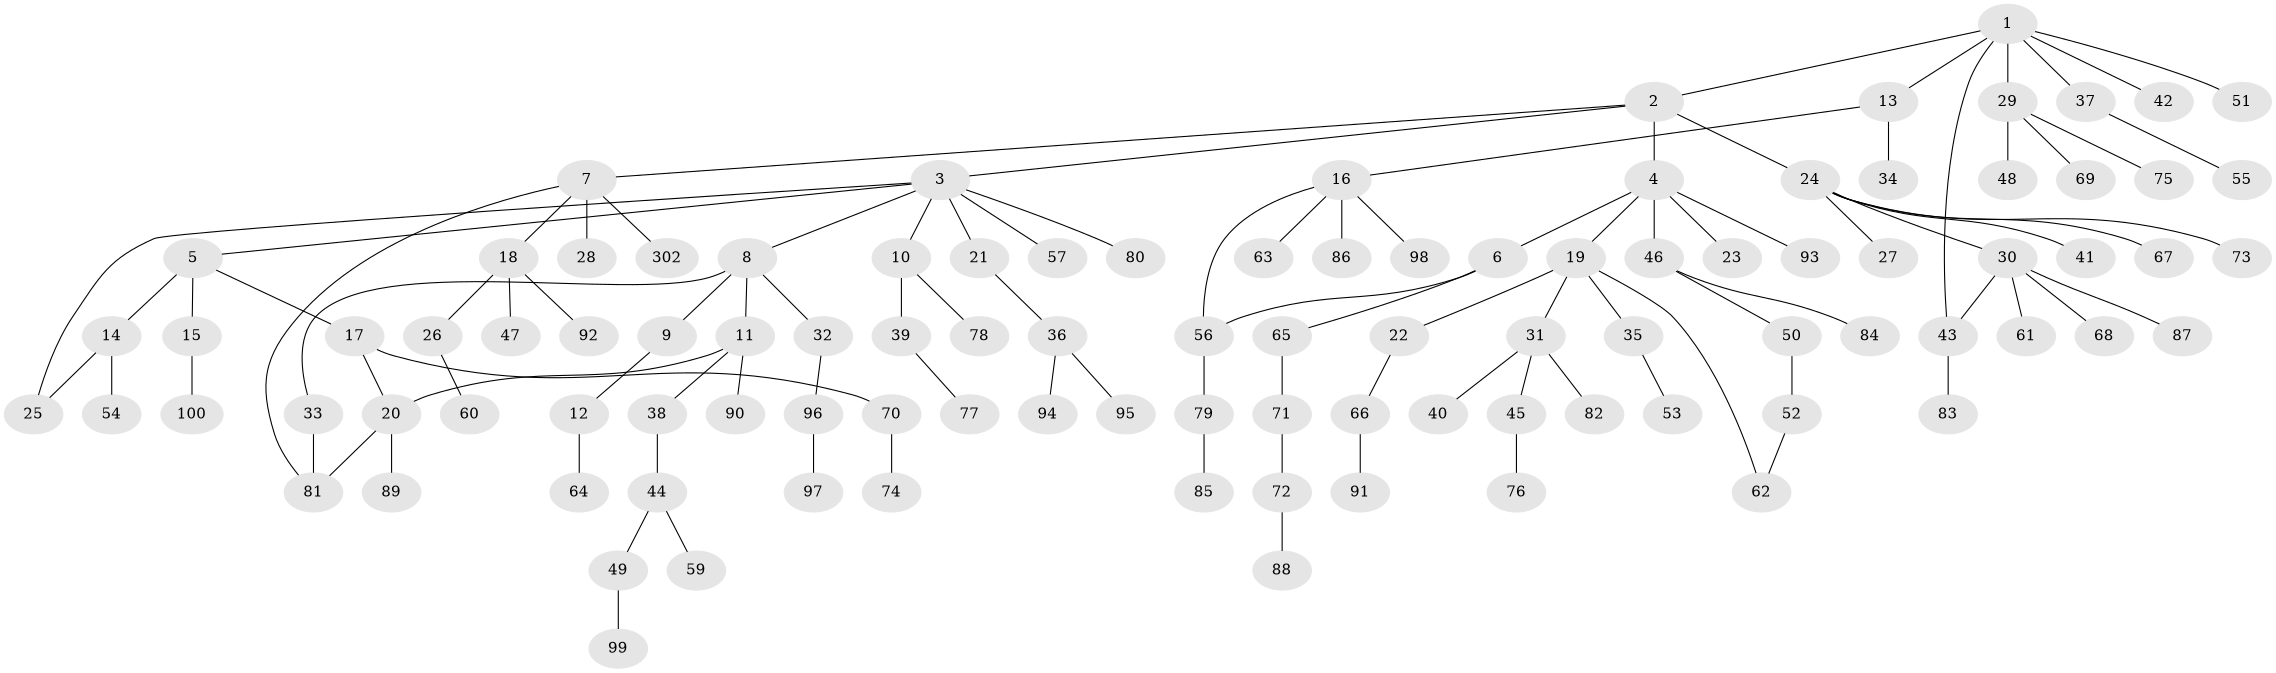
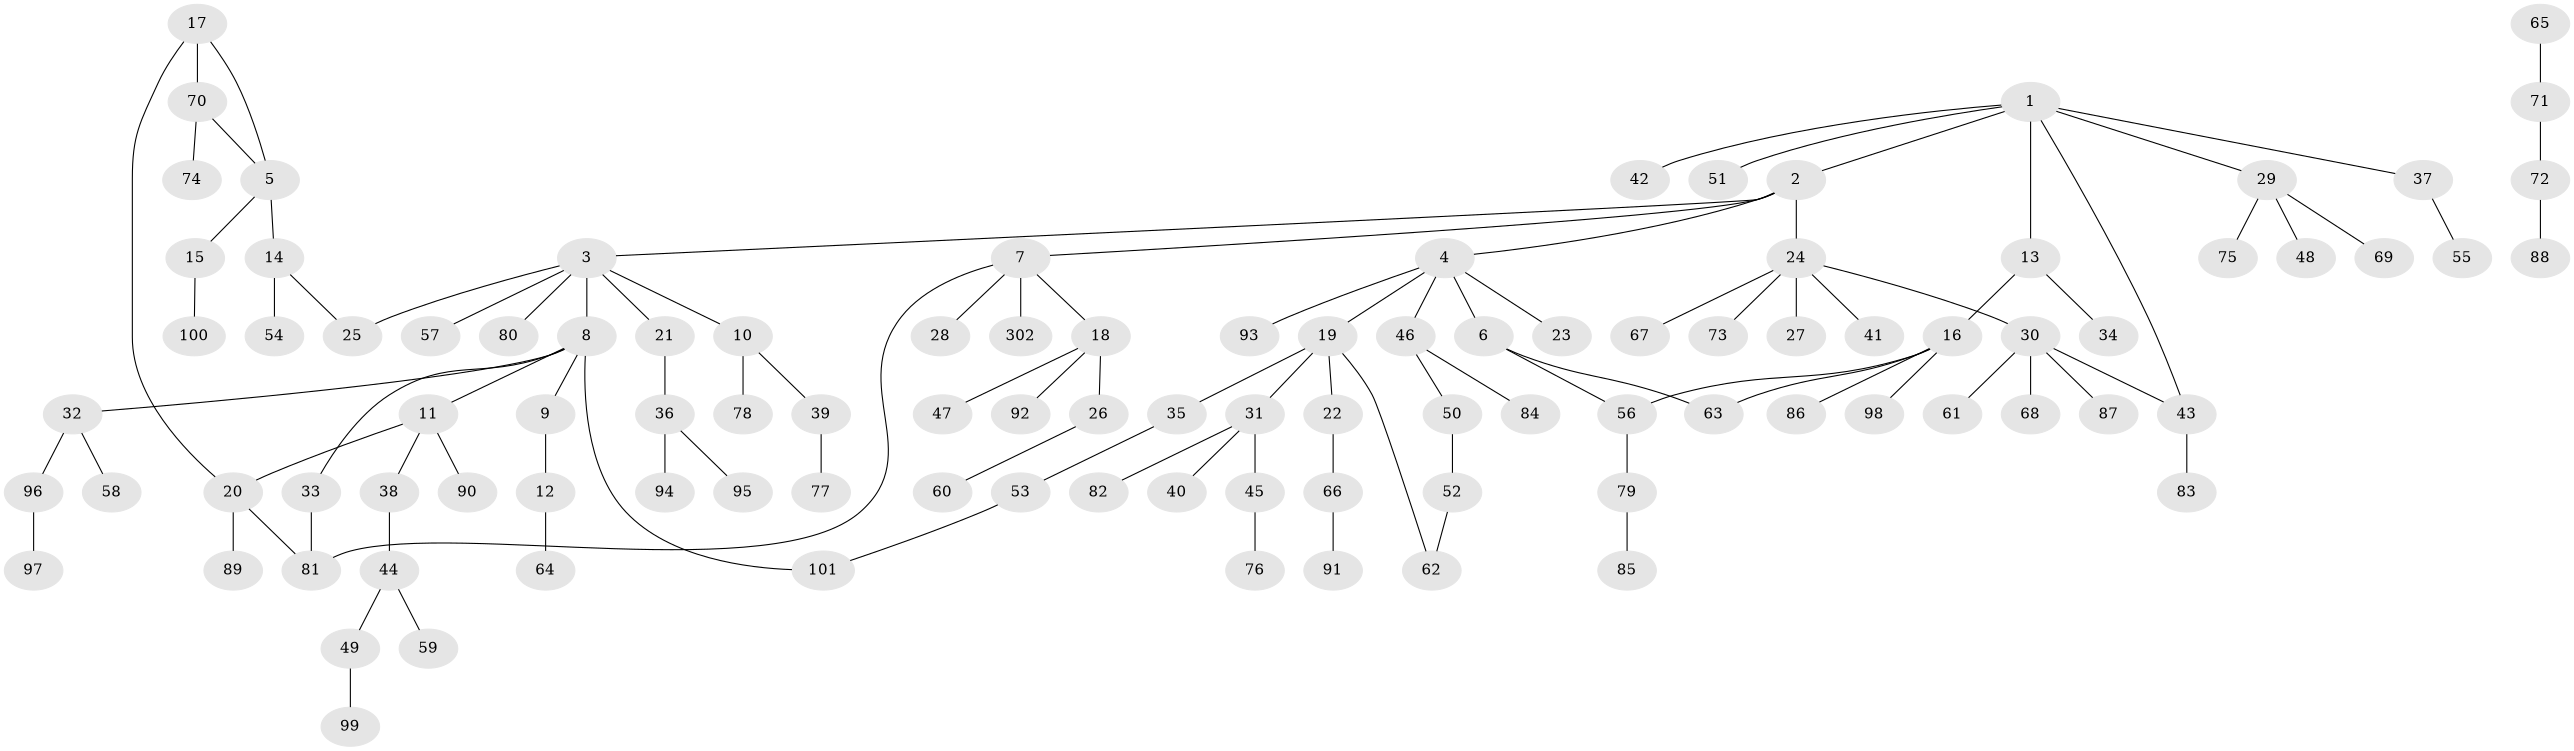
edge "3" -- "5": now "70" -- "5"
edge "6" -- "65": now "6" -- "63"
node "58": added
node "101": added
